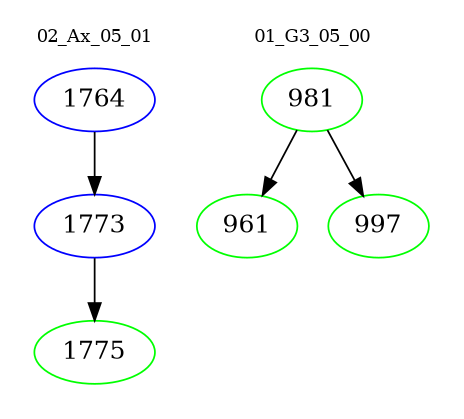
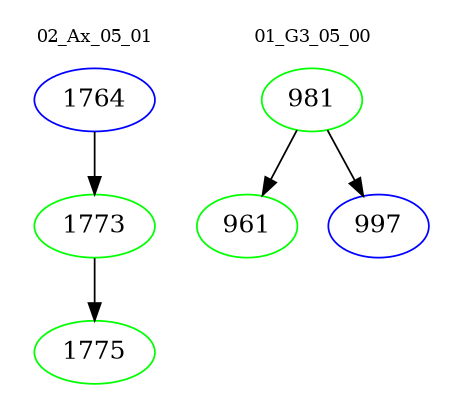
node "1773": color blue -> green
node "997": color green -> blue
